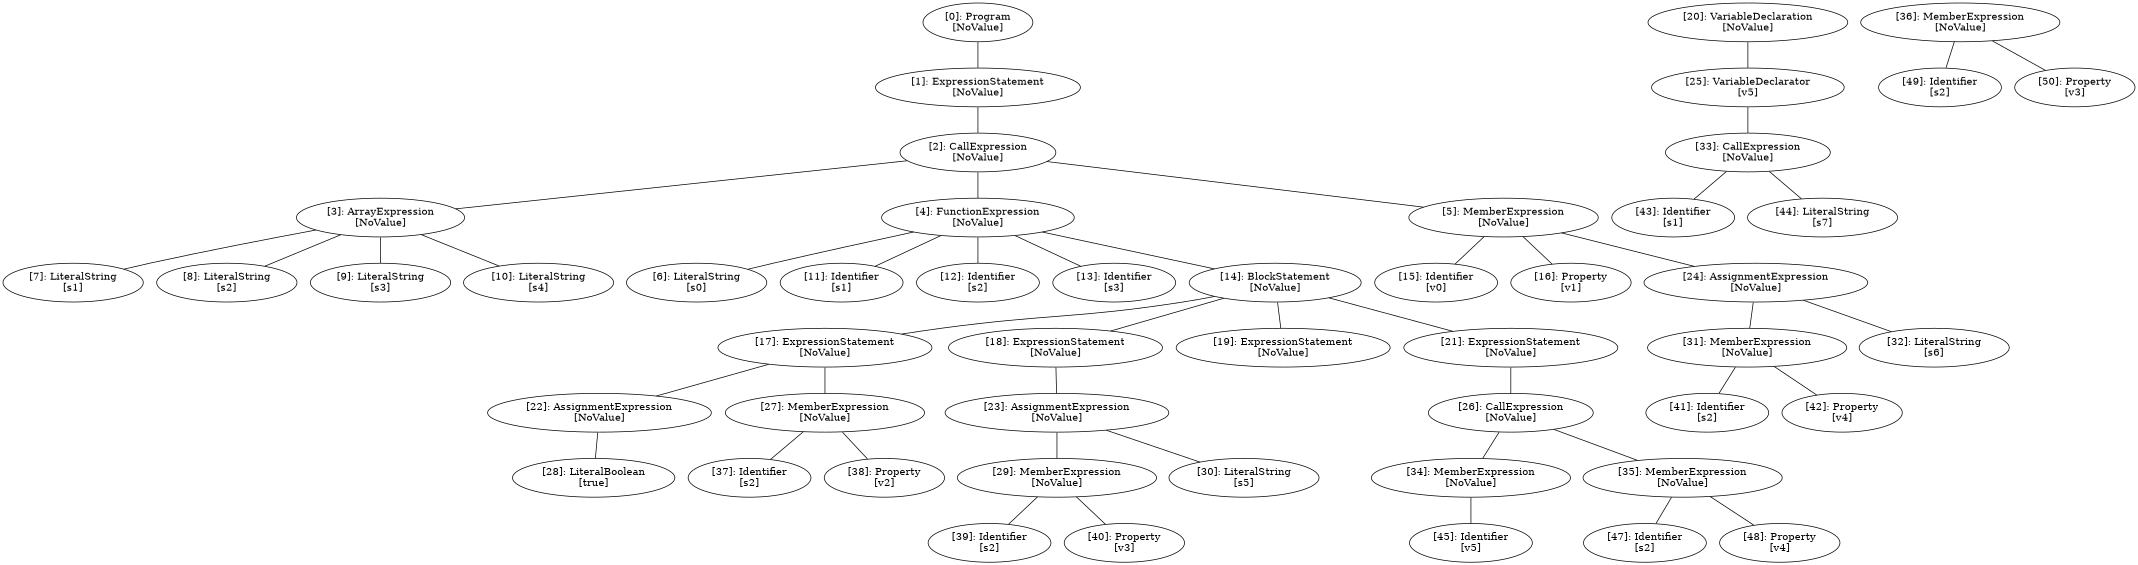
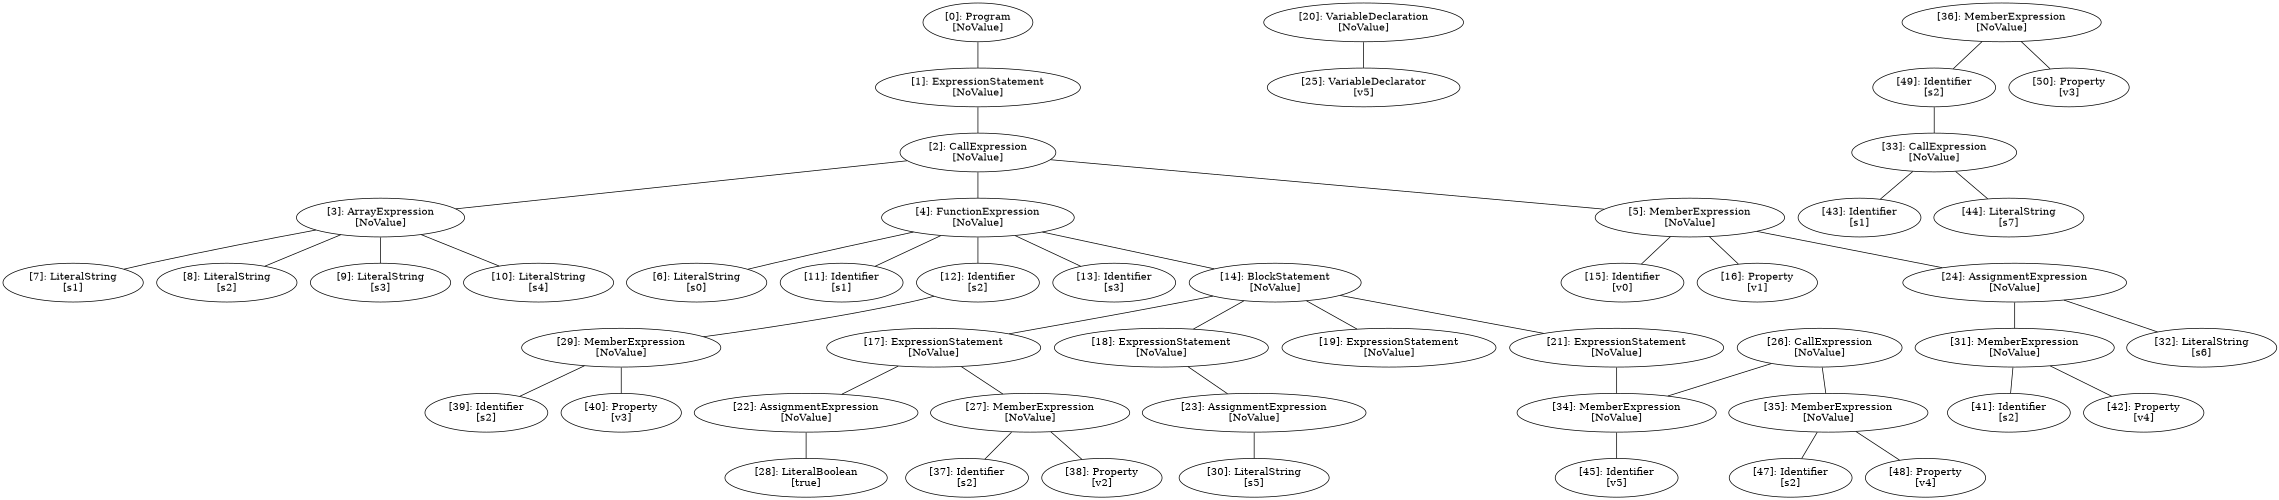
edge "[25]: VariableDeclarator [v5]" -- "[33]: CallExpression [NoValue]": now "[49]: Identifier [s2]" -- "[33]: CallExpression [NoValue]"
edge "[21]: ExpressionStatement [NoValue]" -- "[26]: CallExpression [NoValue]": now "[21]: ExpressionStatement [NoValue]" -- "[34]: MemberExpression [NoValue]"
edge "[23]: AssignmentExpression [NoValue]" -- "[29]: MemberExpression [NoValue]": now "[12]: Identifier [s2]" -- "[29]: MemberExpression [NoValue]"
